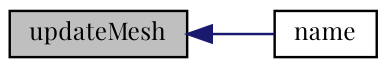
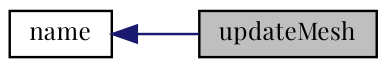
edge "name" -> "updateMesh": reversed
